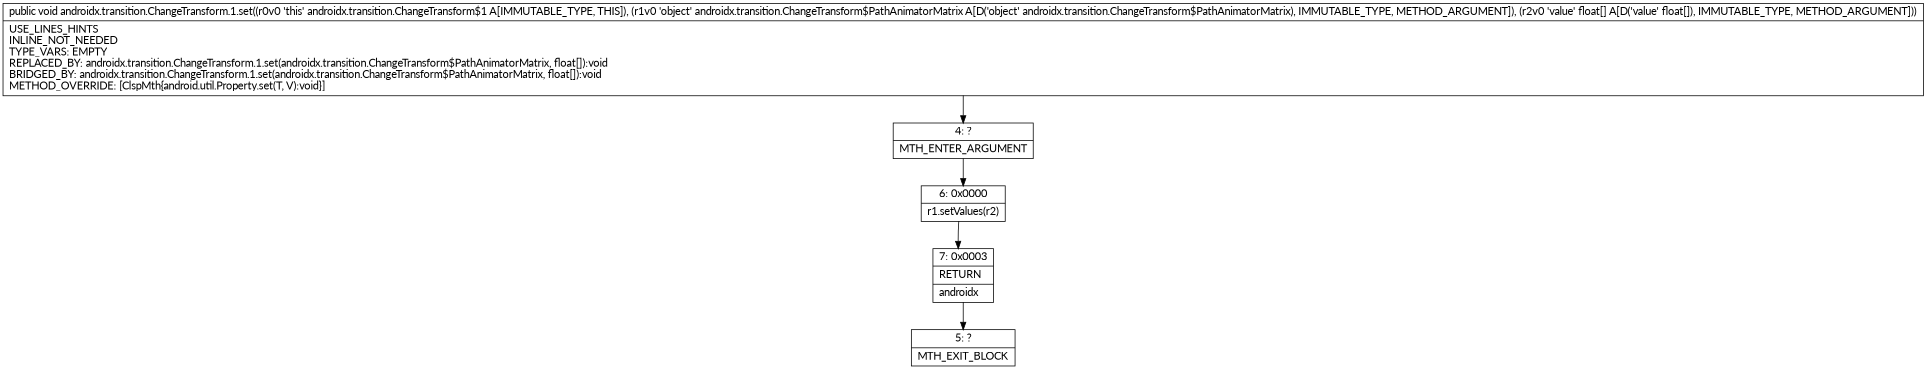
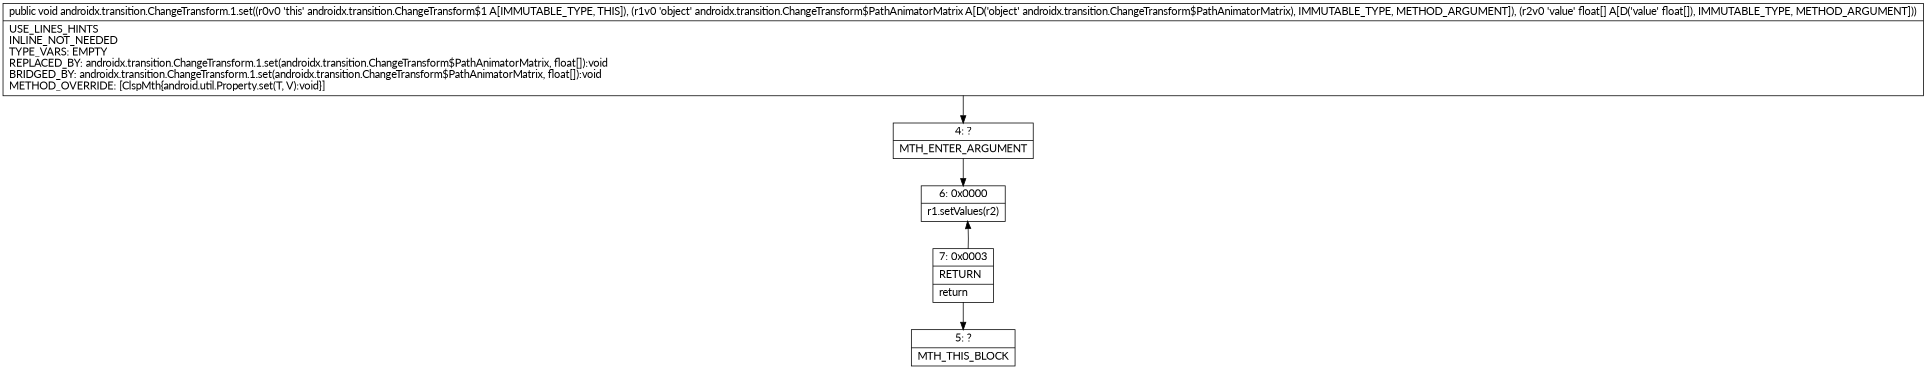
edge "6: 0x0000" -> "7: 0x0003": reversed
node "7: 0x0003": text "androidx" -> "return"
node "5: ?": text "MTH_EXIT_BLOCK" -> "MTH_THIS_BLOCK"
